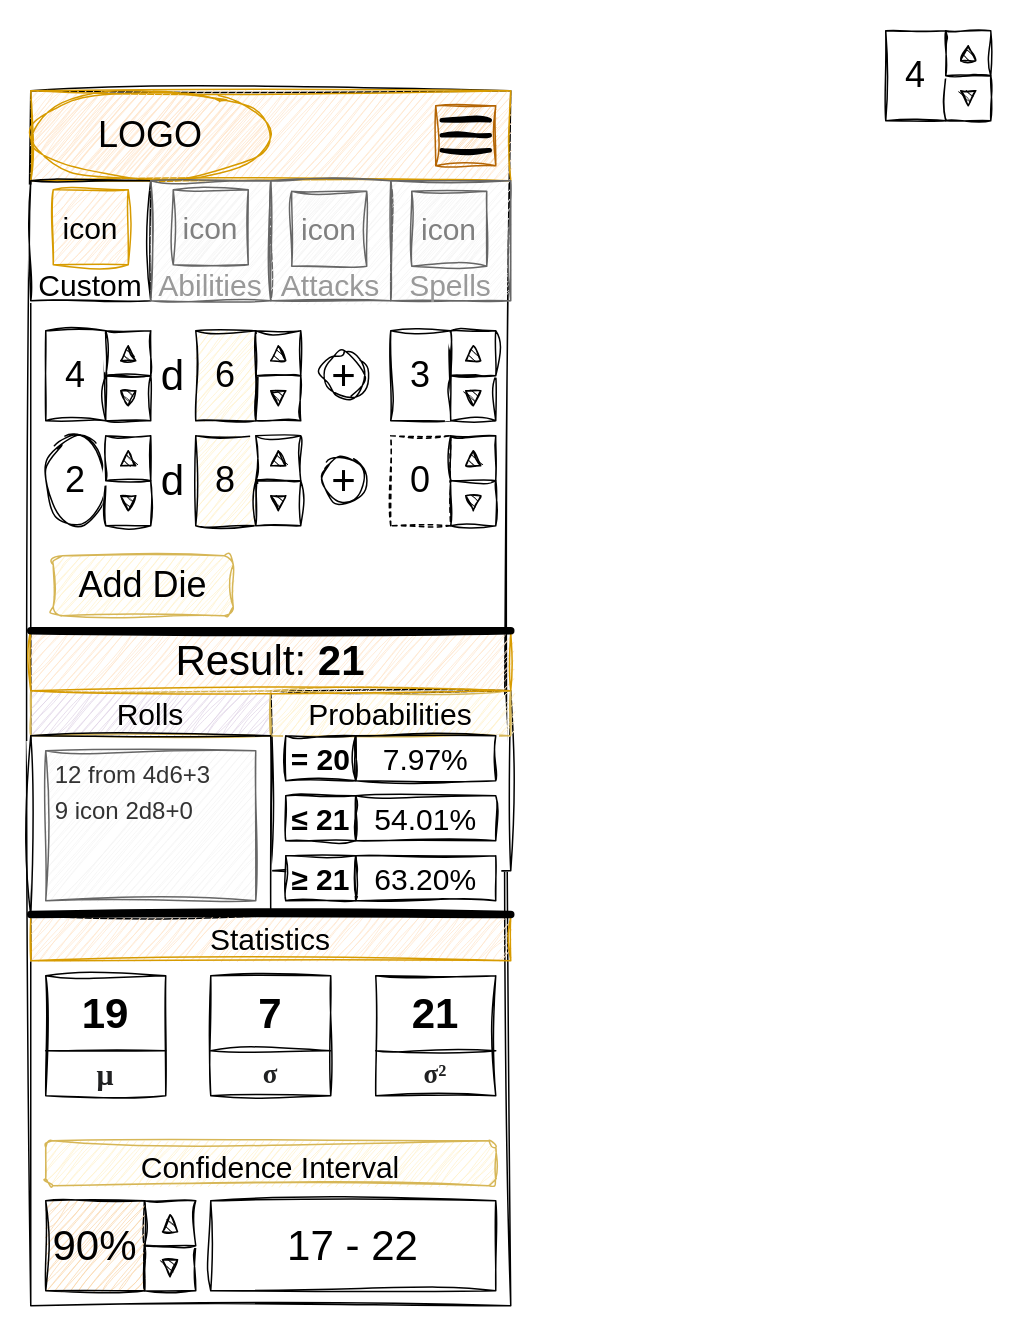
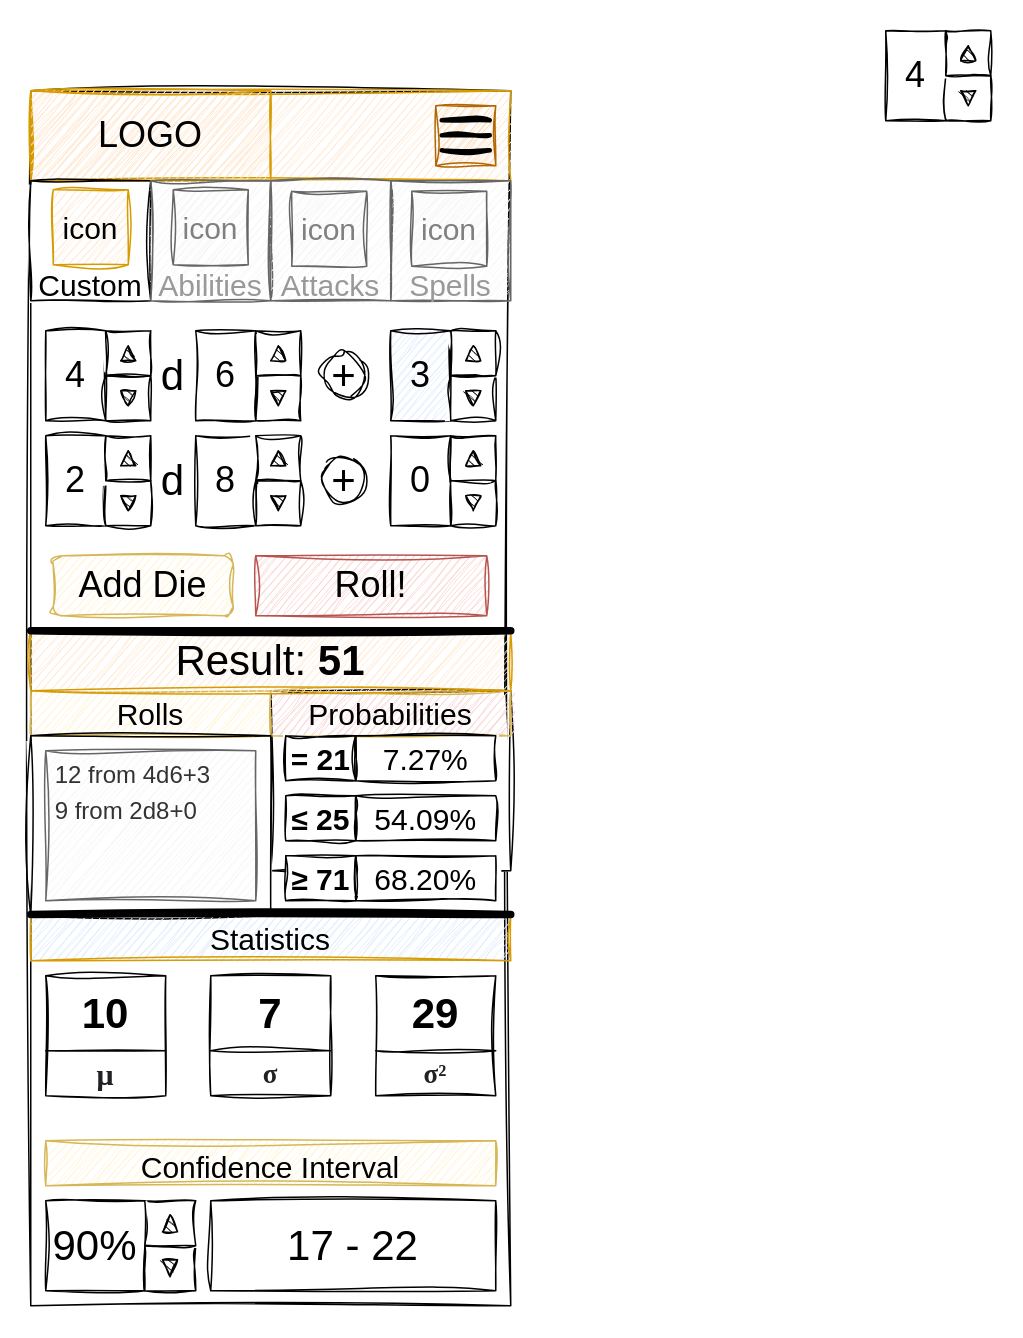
node "LOGO": shape ellipse -> rectangle
node "6": fillcolor #fff2cc -> #ffffff
node "3": fillcolor #ffffff -> #dae8fc
node "2": shape ellipse -> rectangle
node "8": fillcolor #fff2cc -> #ffffff
node "0": style dashed -> solid
node "Roll!": added
node "Result: 21": label "Result: 21" -> "Result: 51"
node "Rolls": fillcolor #e1d5e7 -> #fff2cc
node "Probabilities": fillcolor #fff2cc -> #f8cecc
node "= 20": label "= 20" -> "= 21"
node "7.97%": label "7.97%" -> "7.27%"
node "≤ 21": label "≤ 21" -> "≤ 25"
node "54.01%": label "54.01%" -> "54.09%"
node "12 from 4d6+3 9 icon 2d8+0": label "12 from 4d6+3 9 icon 2d8+0" -> "12 from 4d6+3 9 from 2d8+0"
node "≥ 21": label "≥ 21" -> "≥ 71"
node "63.20%": label "63.20%" -> "68.20%"
node "Statistics": fillcolor #ffe6cc -> #dae8fc
node "19": label "19" -> "10"
node "21": label "21" -> "29"
node "Confidence Interval": shape rounded rectangle -> rectangle
node "90%": fillcolor #fad7ac -> #ffffff
